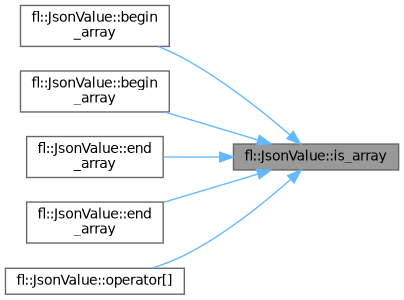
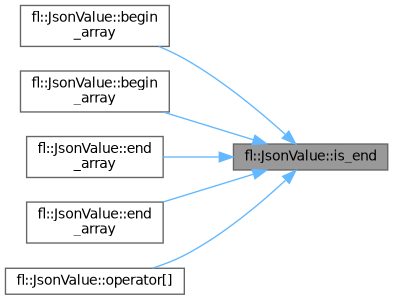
node "fl::JsonValue::is_array": label "fl::JsonValue::is_array" -> "fl::JsonValue::is_end"
